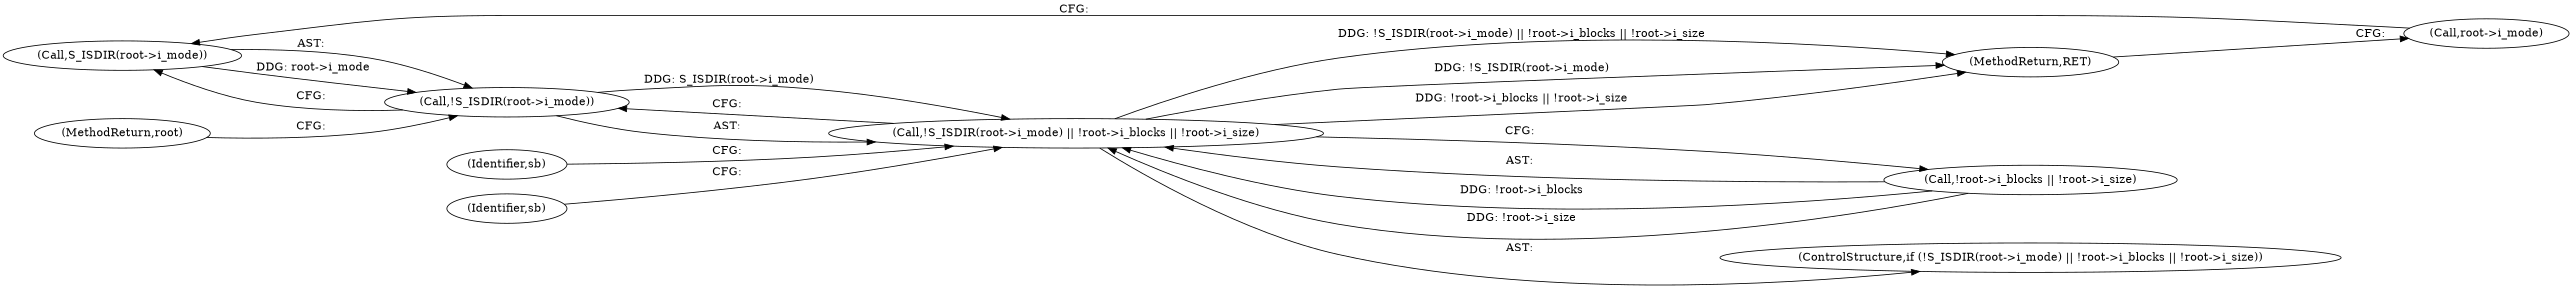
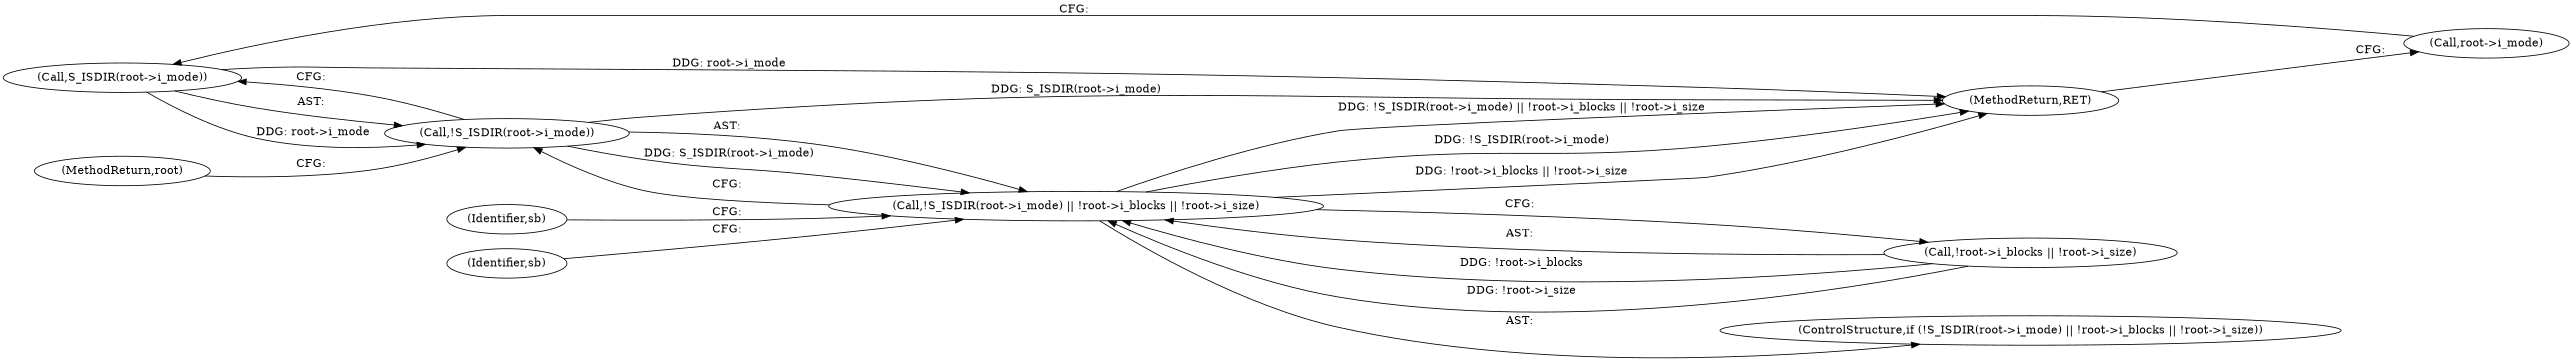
edge "(Call,S_ISDIR(root->i_mode))" -> "(MethodReturn,RET)": added, label "DDG: root->i_mode"
edge "(Call,!S_ISDIR(root->i_mode))" -> "(MethodReturn,RET)": added, label "DDG: S_ISDIR(root->i_mode)"
